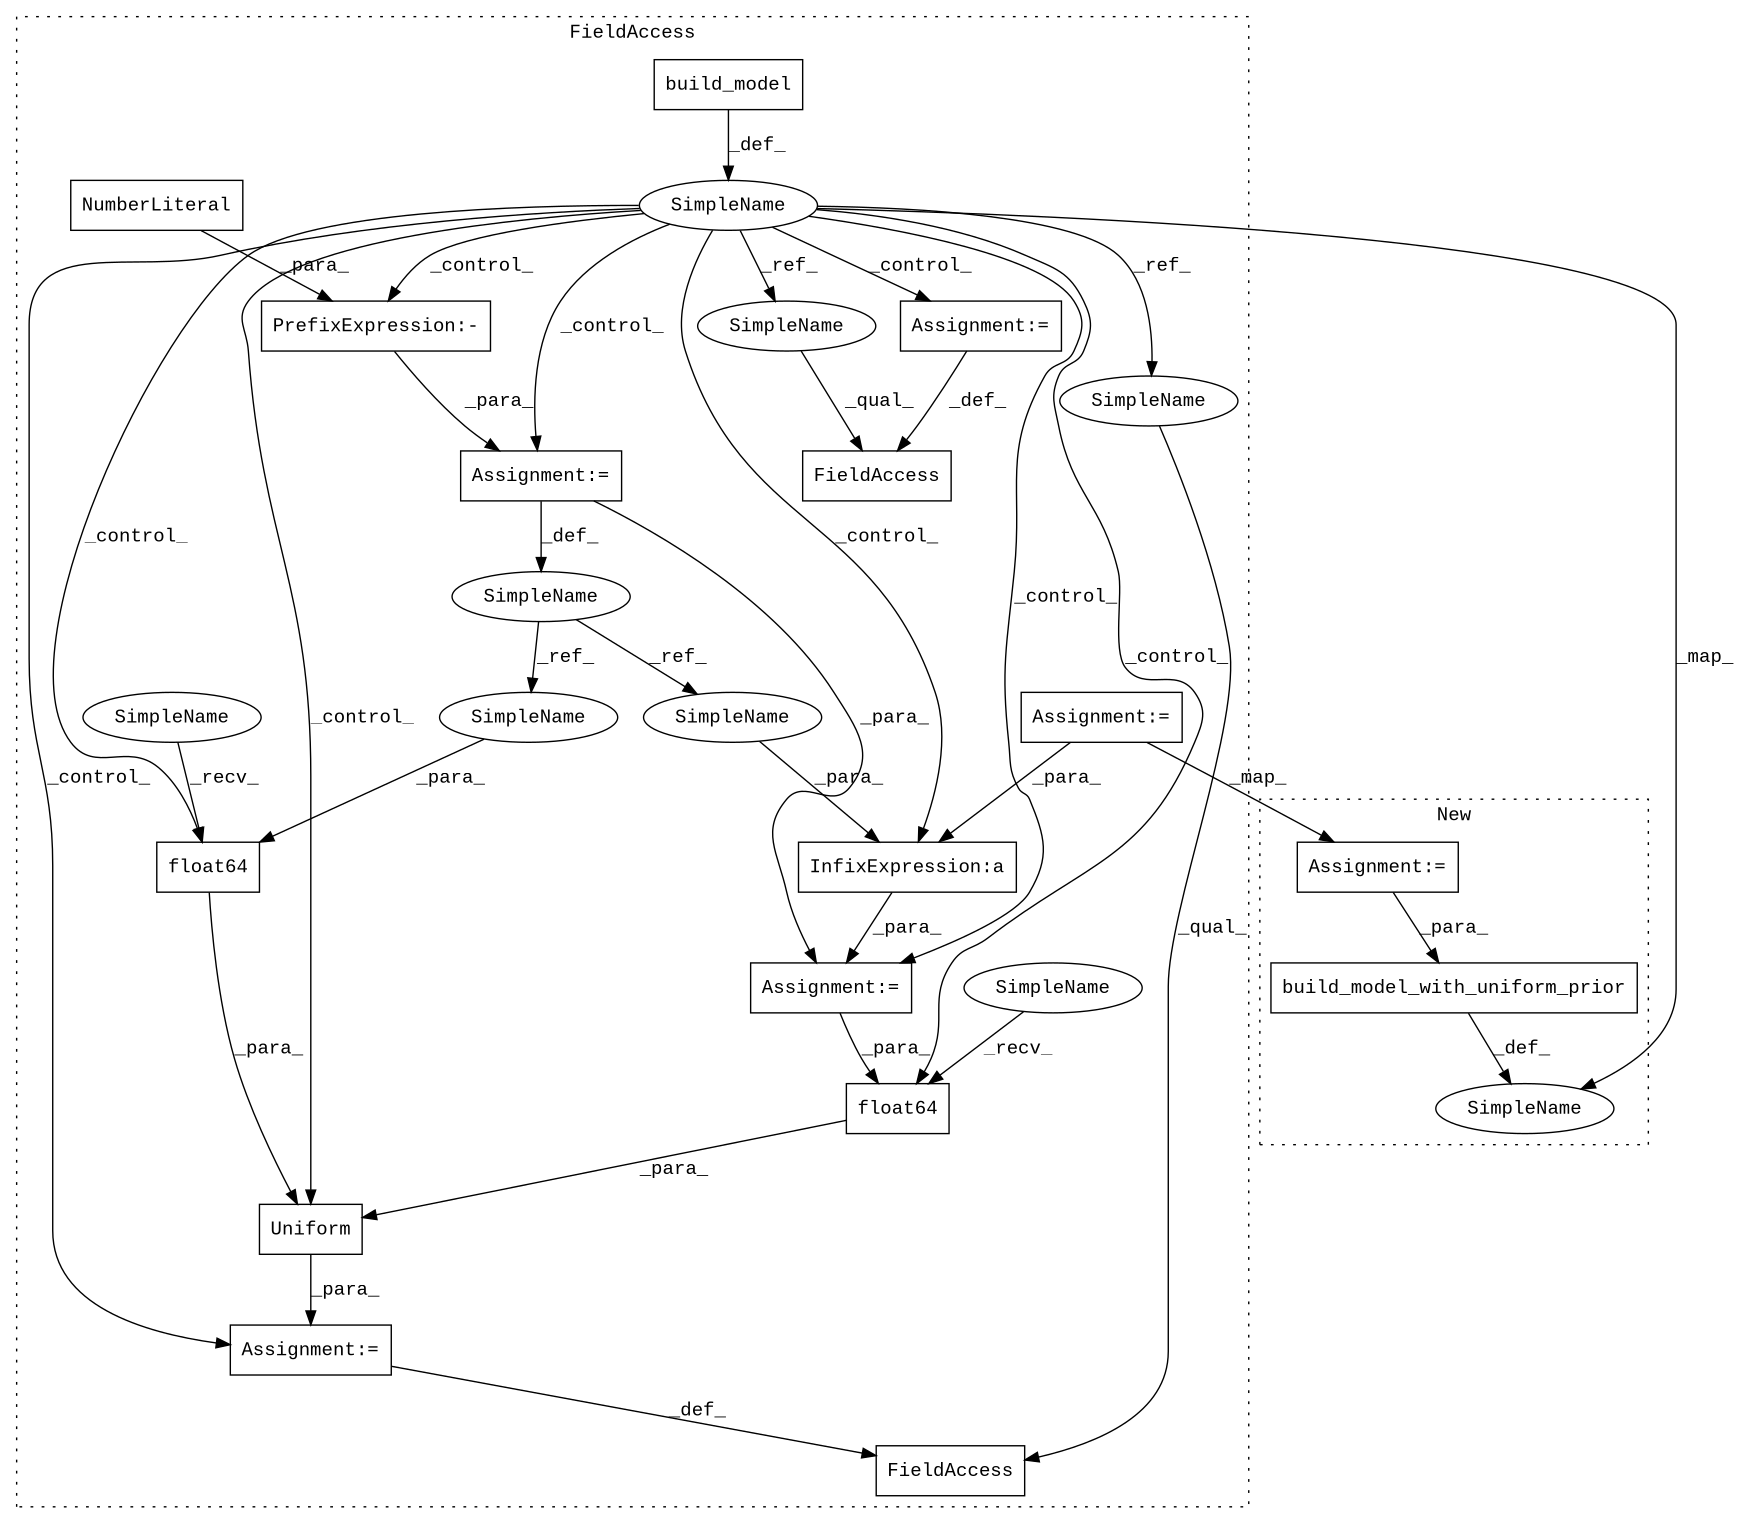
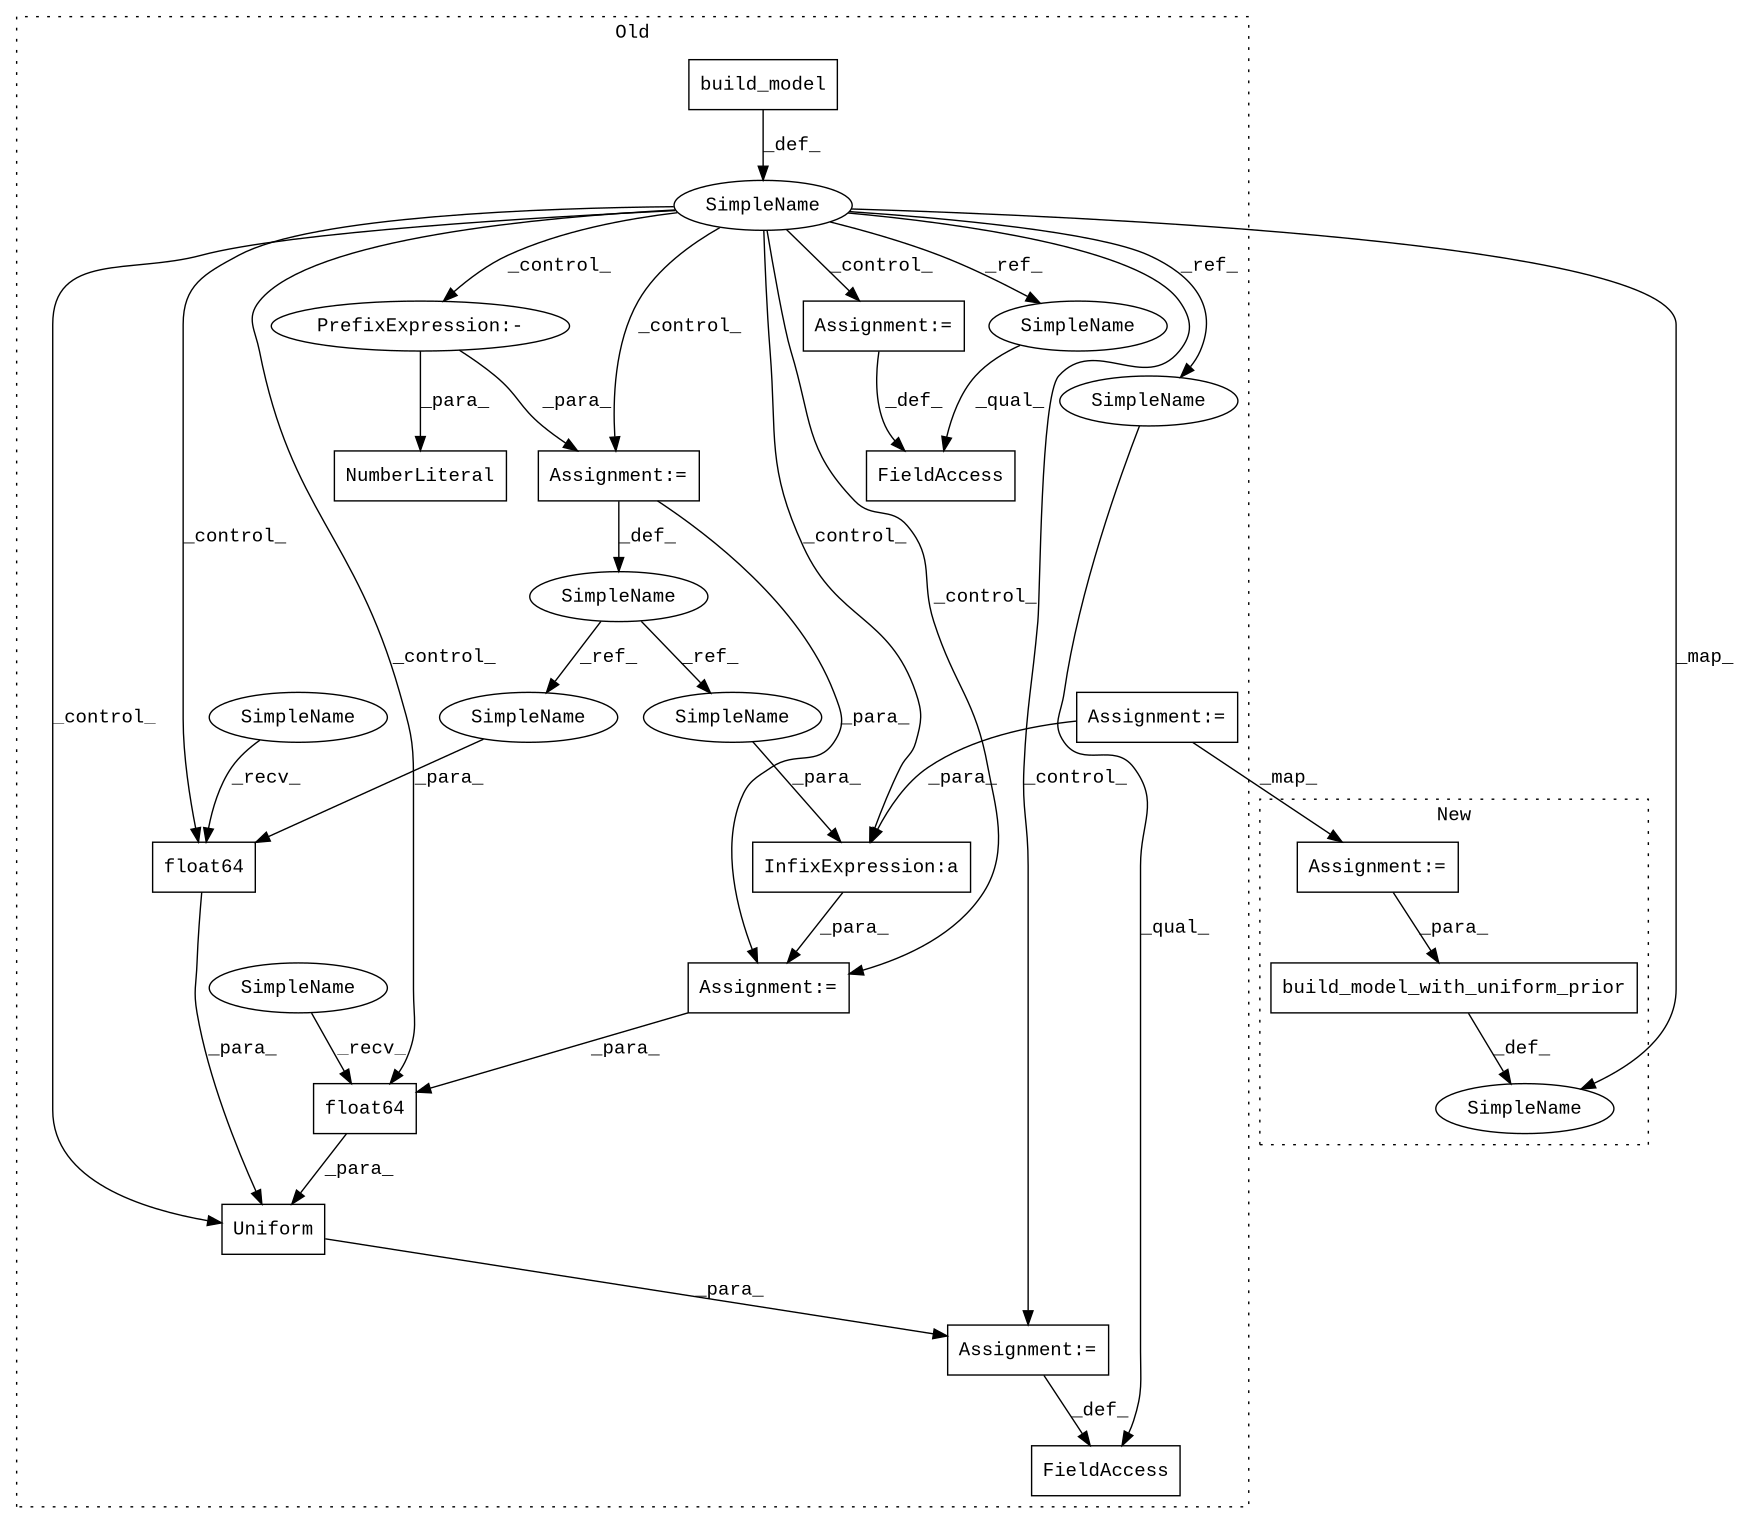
cluster "FieldAccess": label "FieldAccess" -> "Old"
edge "NumberLiteral" -> "PrefixExpression:-": reversed
node "PrefixExpression:-": shape box -> ellipse
